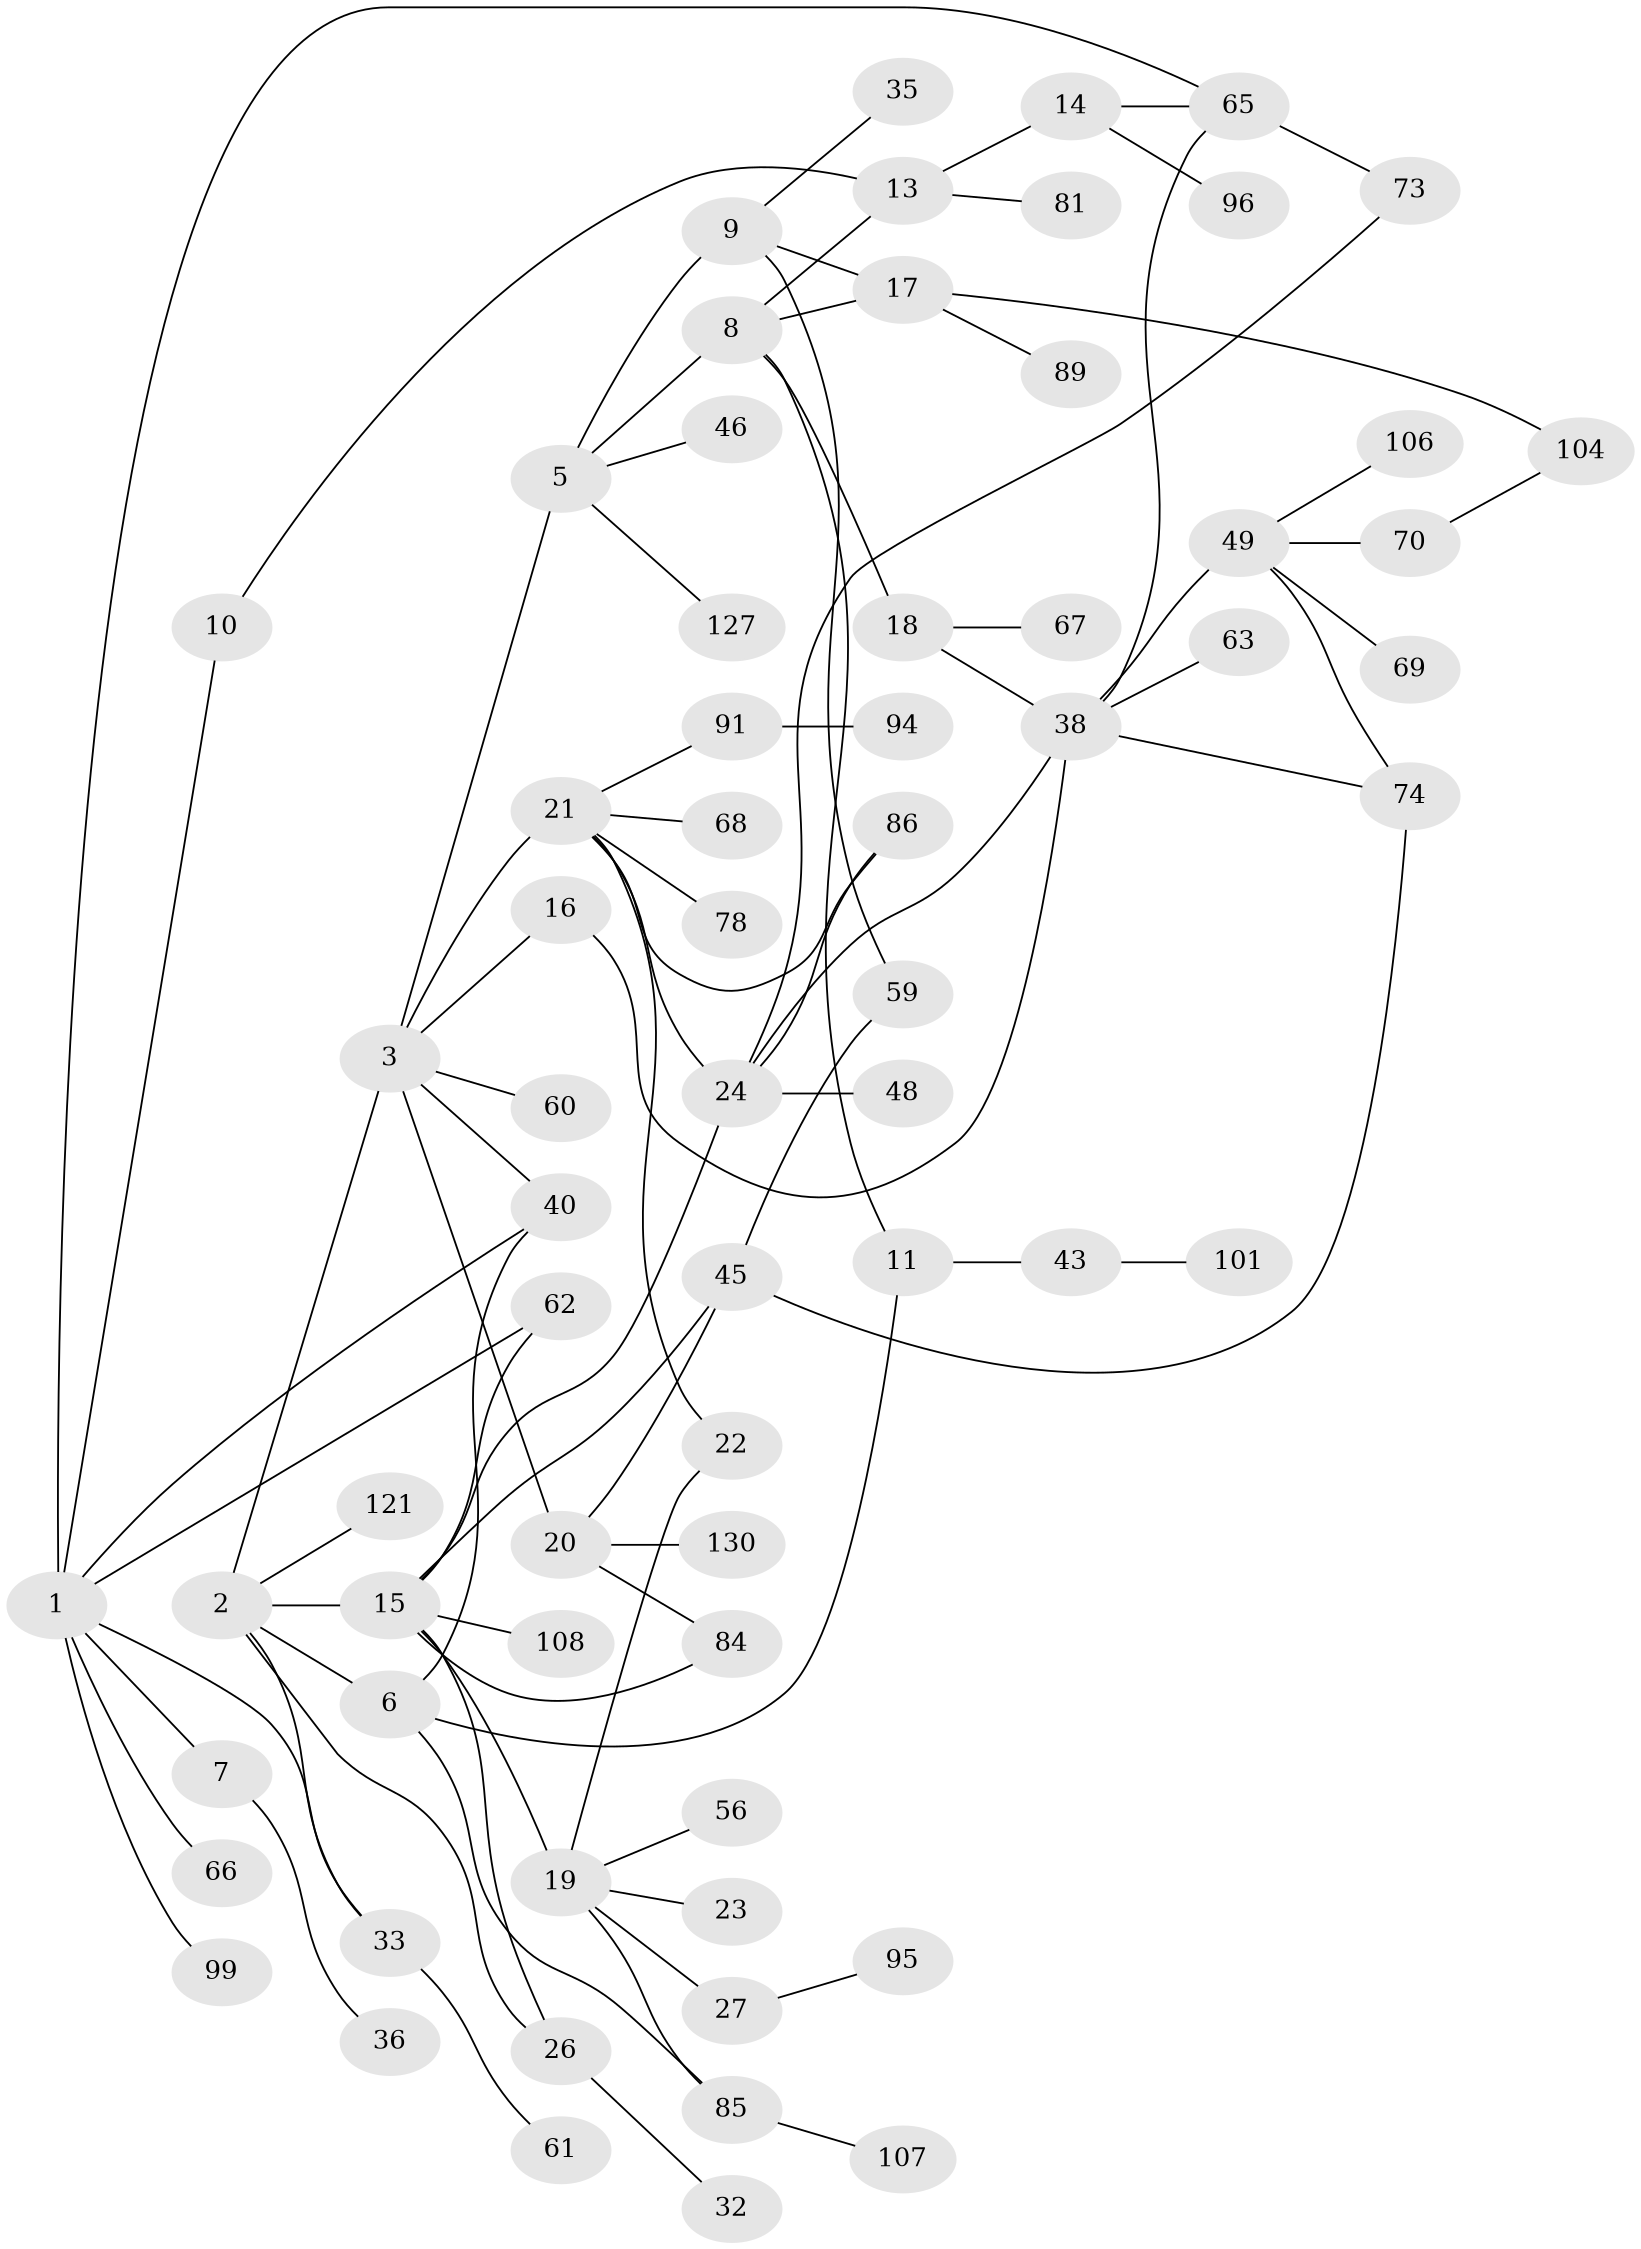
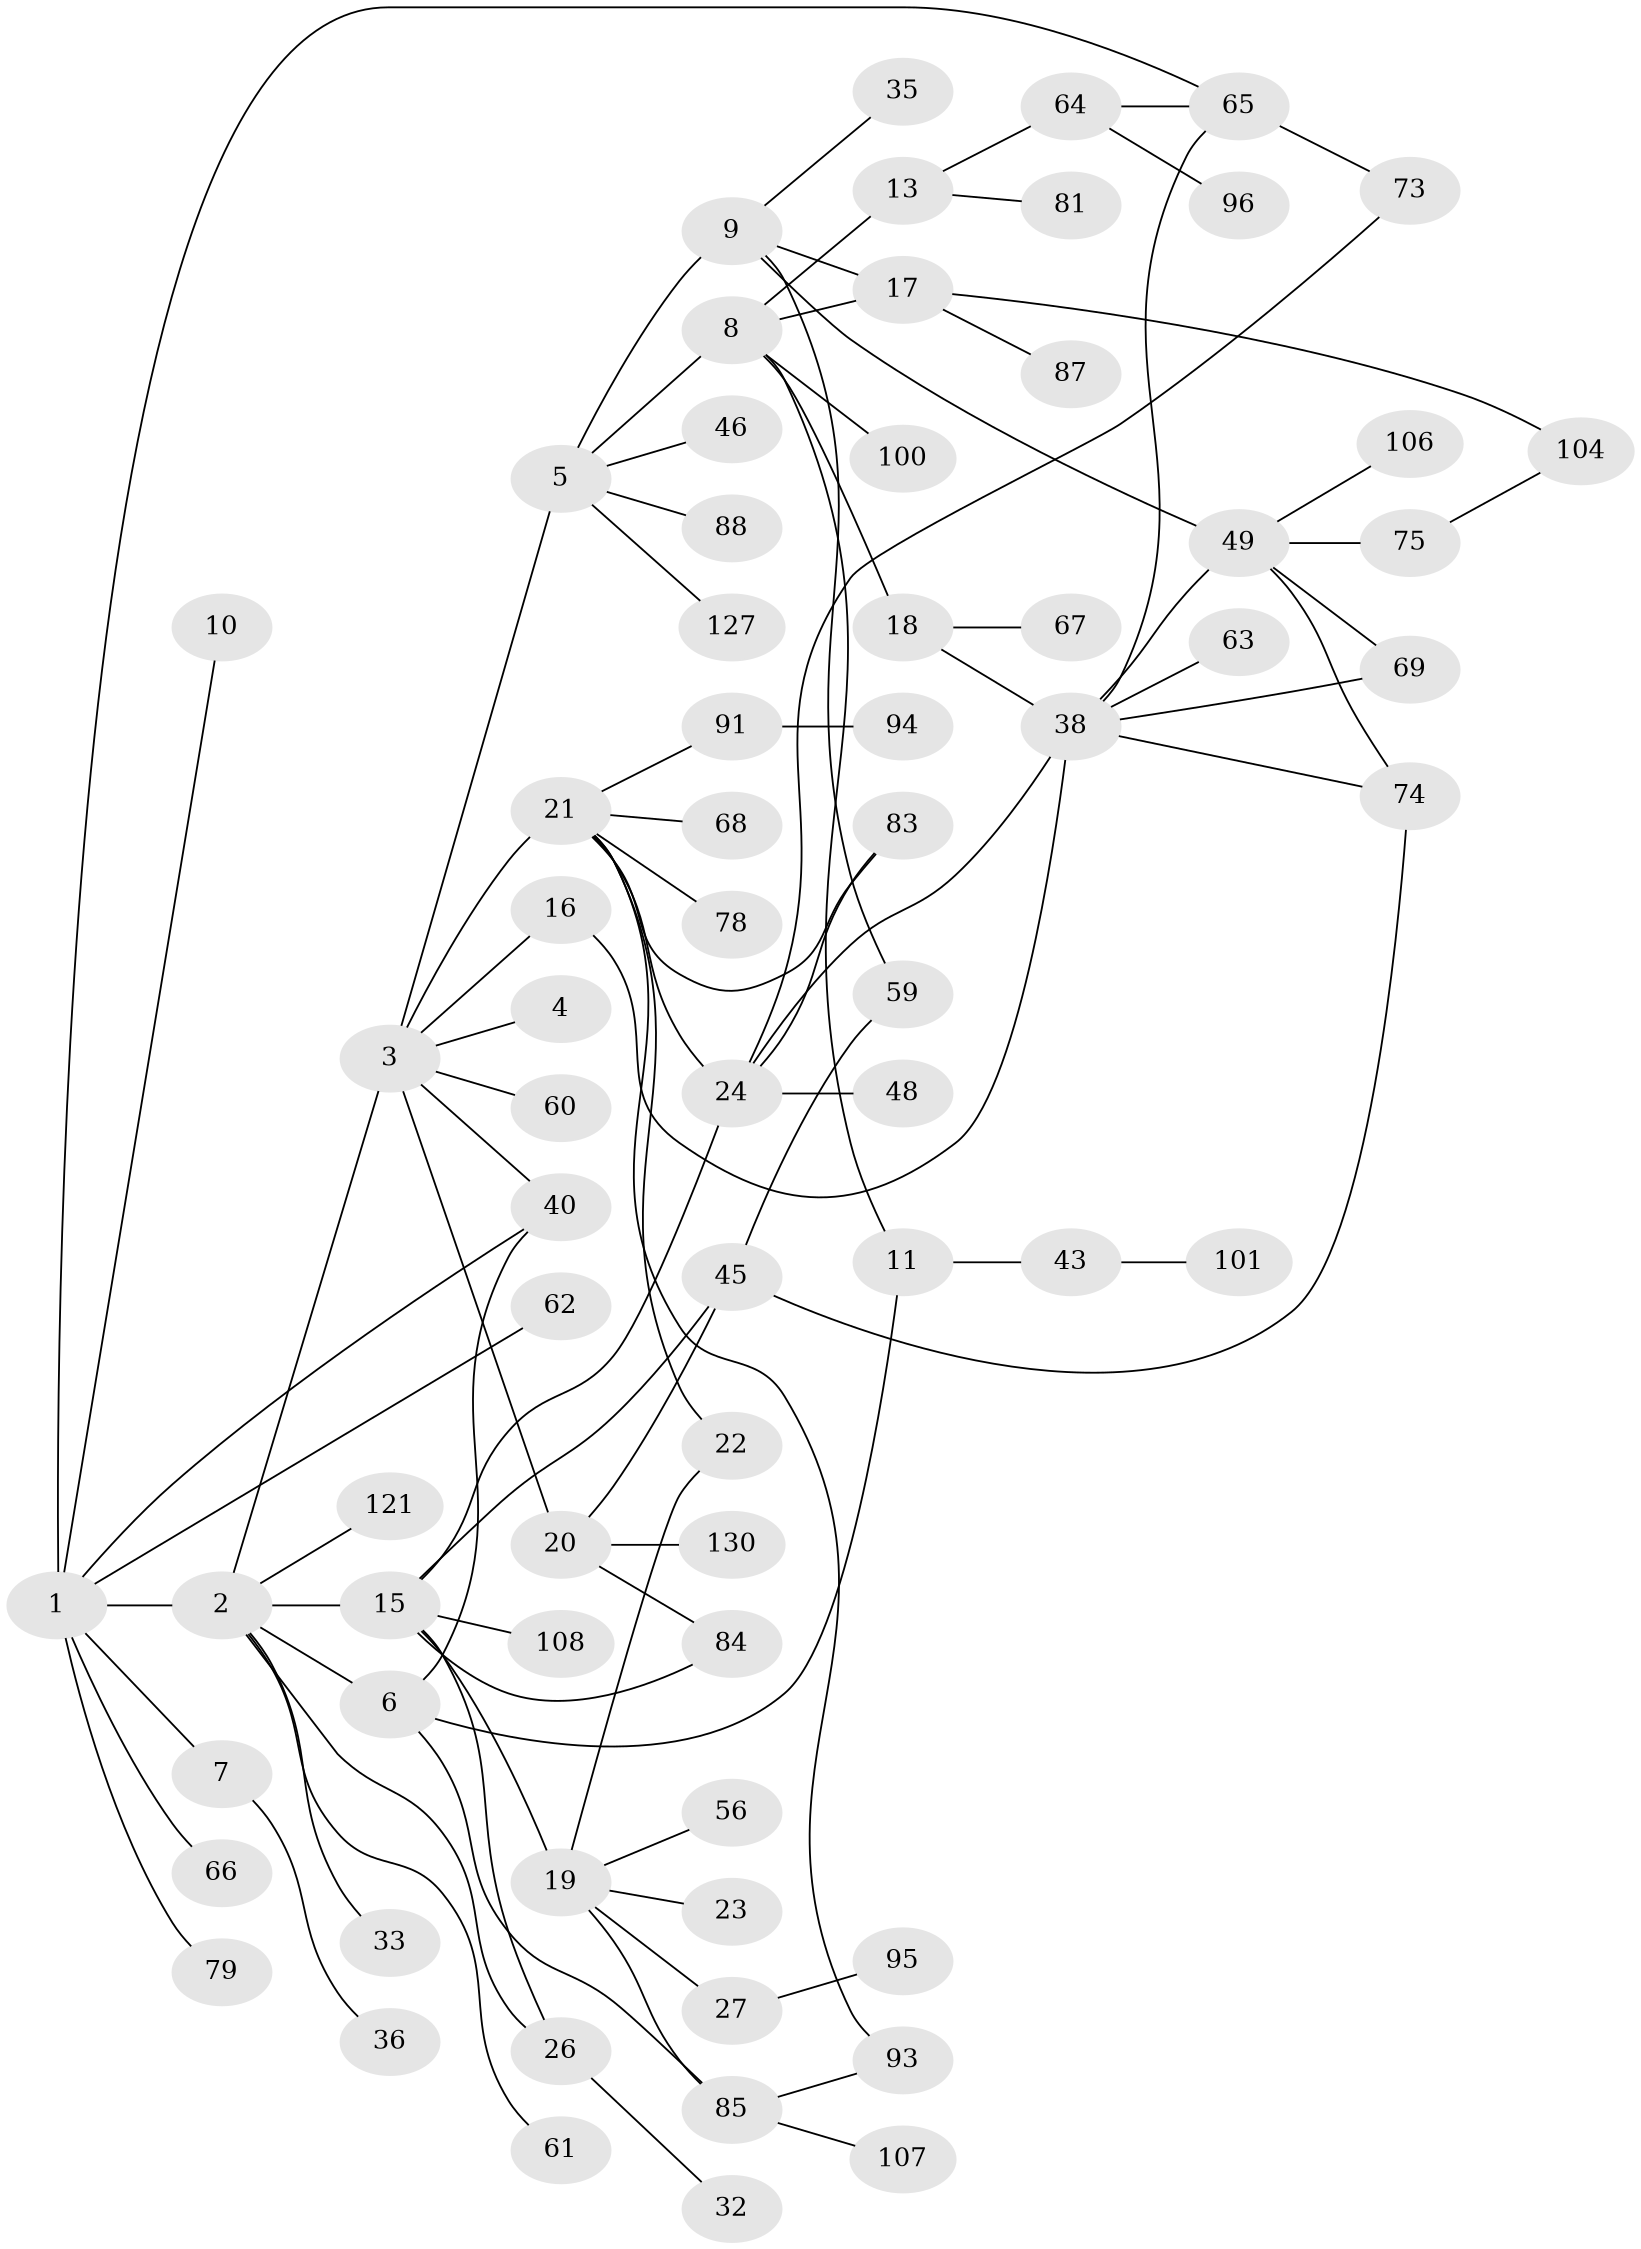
node "14": label "14" -> "64"
edge "13" -- "10": removed
node "89": label "89" -> "87"
edge "9" -- "49": added
node "100": added
node "88": added
node "70": label "70" -> "75"
edge "69" -- "38": added
node "86": label "86" -> "83"
node "4": added
edge "62" -- "15": removed
edge "1" -- "33": now "1" -- "2"
node "99": label "99" -> "79"
edge "33" -- "61": now "2" -- "61"
node "93": added
